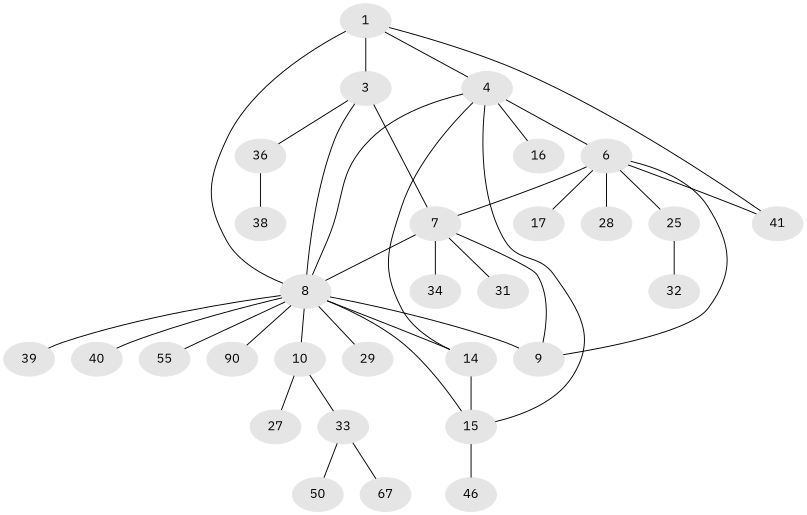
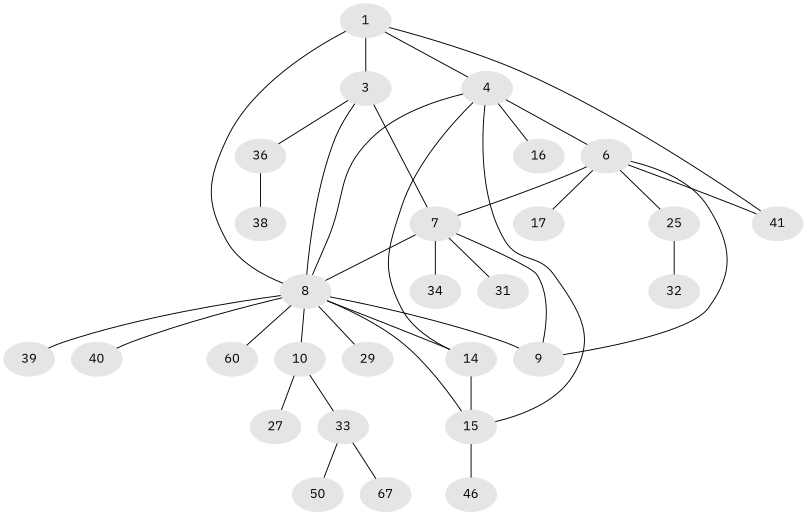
node "28": removed
node "55": removed
node "90": label "90" -> "60"
